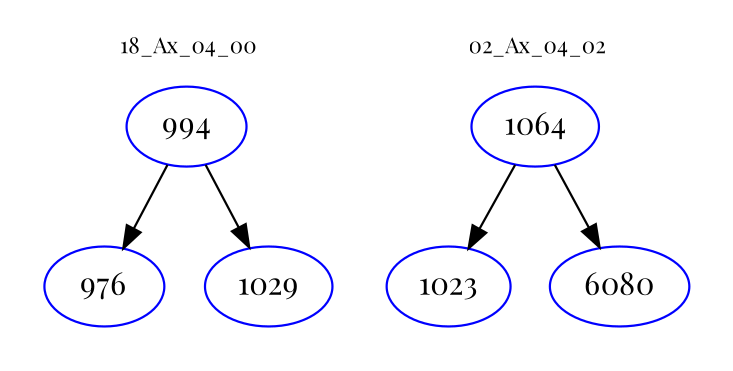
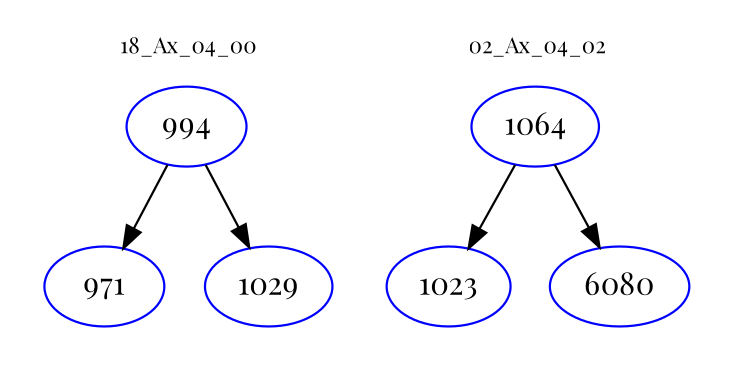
node "976": label "976" -> "971"
